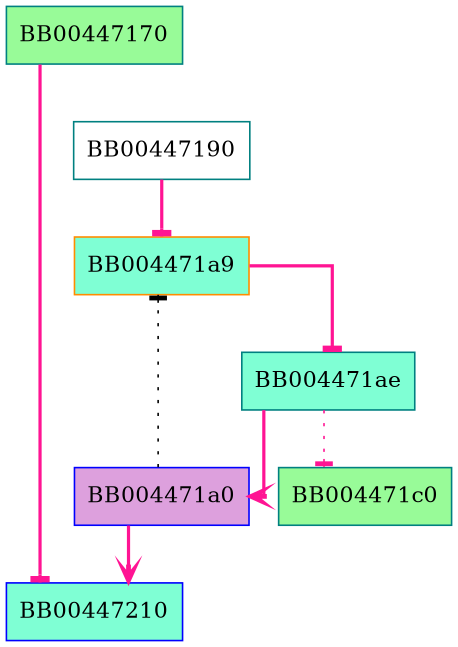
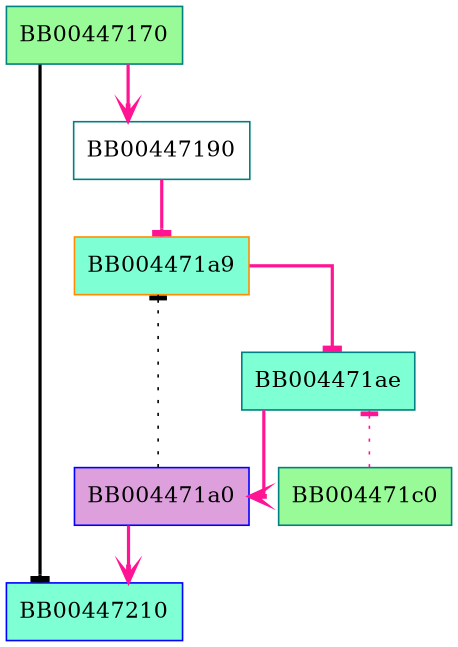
edge "BB00447170" -> "BB00447190": added
edge "BB00447170" -> "BB00447210": color deeppink -> black
edge "BB004471ae" -> "BB004471c0": reversed
